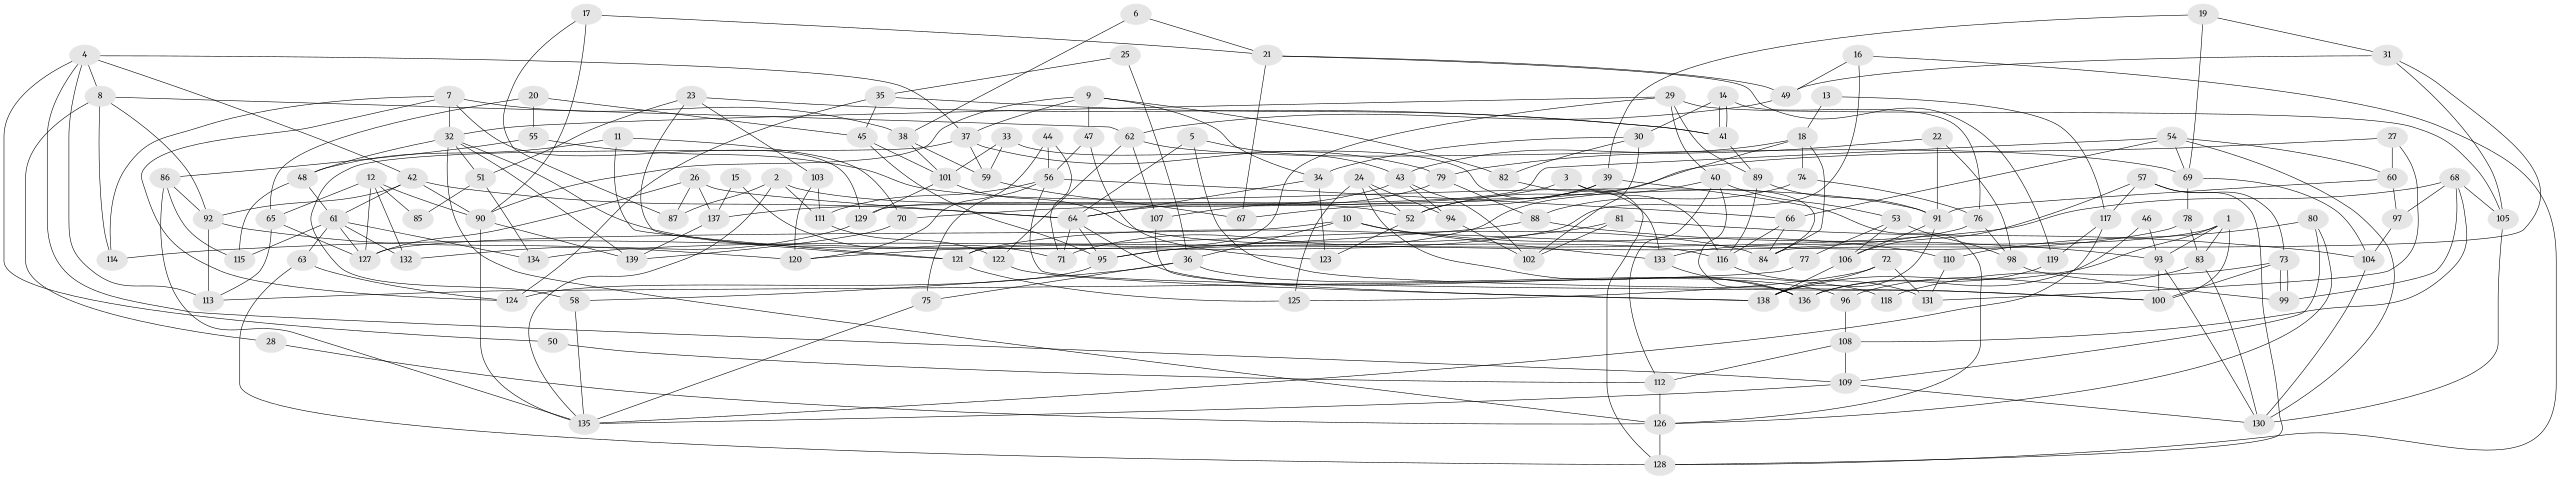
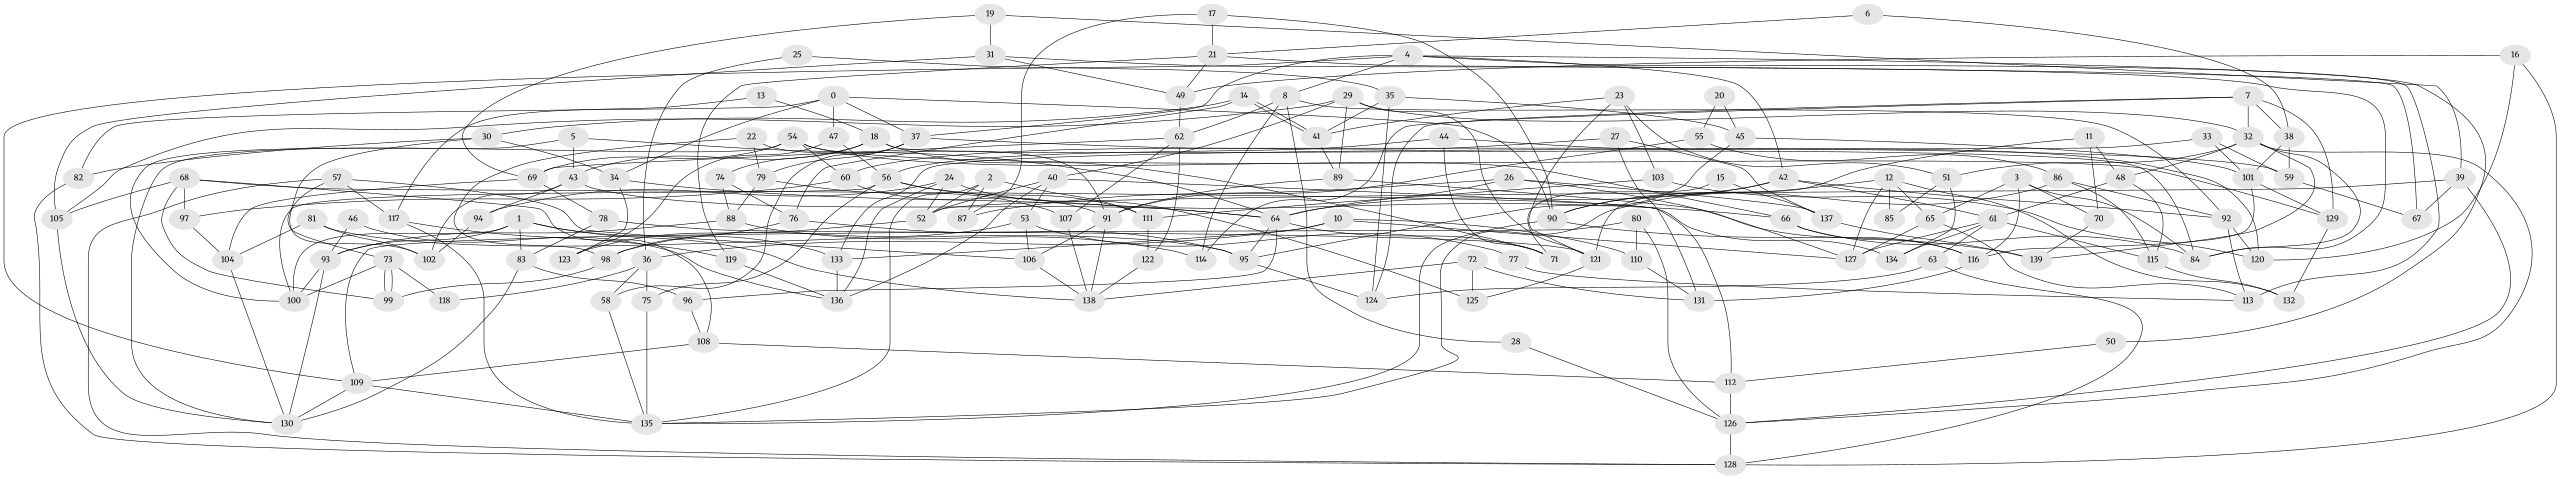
node "9": label "9" -> "0"
edge "20" -- "65": now "3" -- "65"
edge "61" -- "132": now "115" -- "132"
